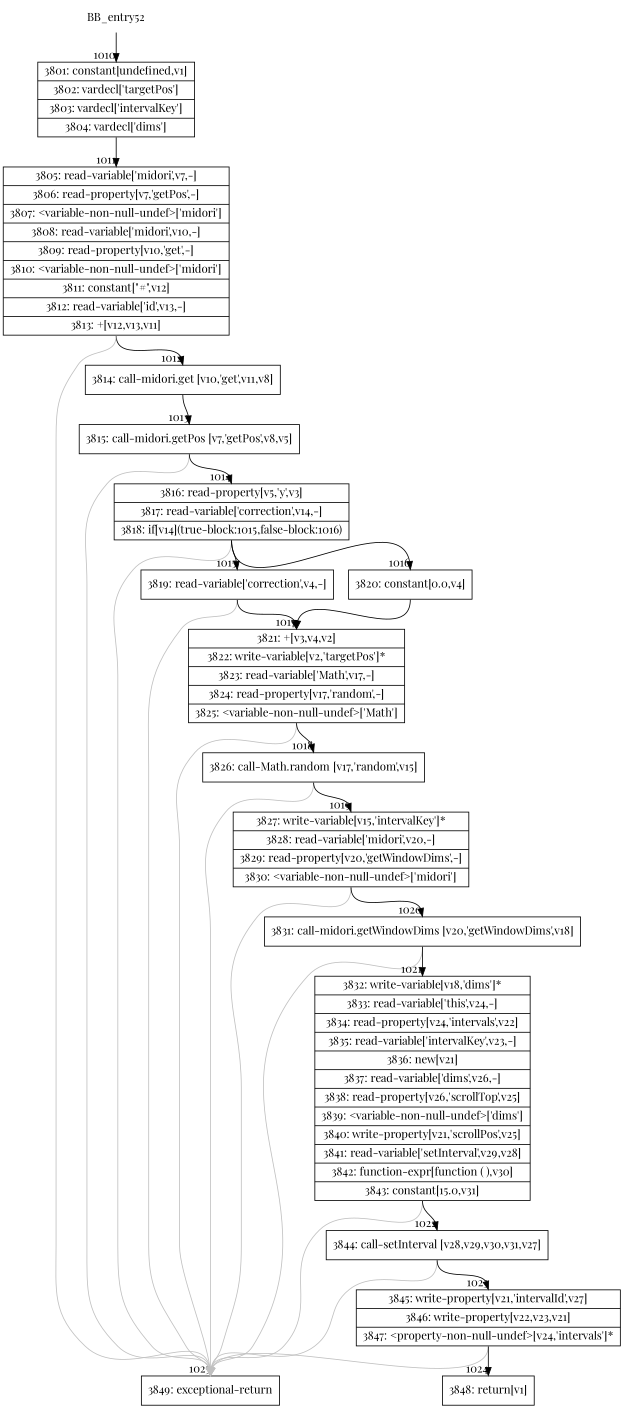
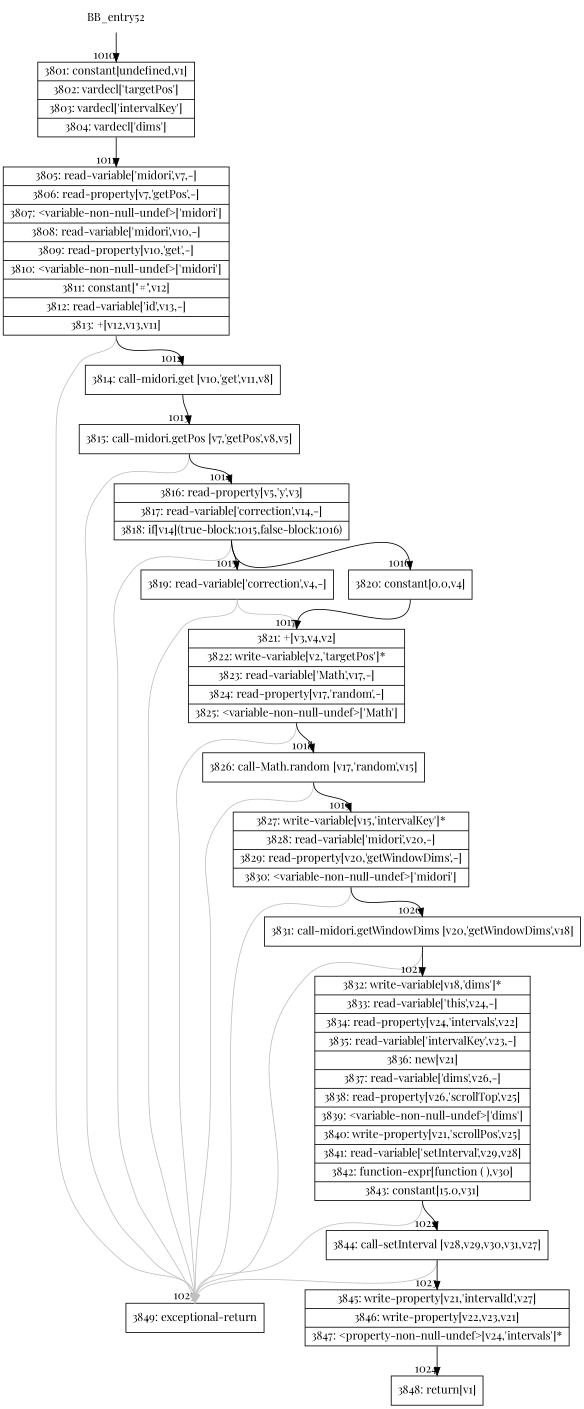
edge "3819: read-variable['correction',v4,-]" -> "3821: +[v3,v4,v2]": color black -> gray
edge "3845: write-property[v21,'intervalId',v27]" -> "3849: exceptional-return": removed
